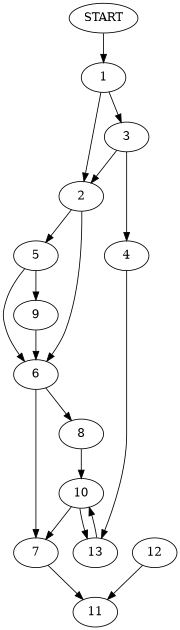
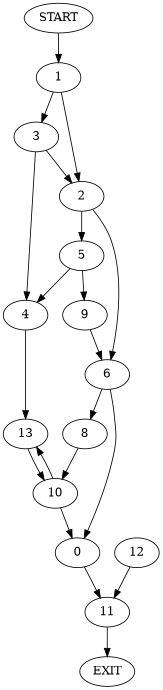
edge "5" -> "6": now "5" -> "4"
node "7": label "7" -> "0"
node "EXIT": added
